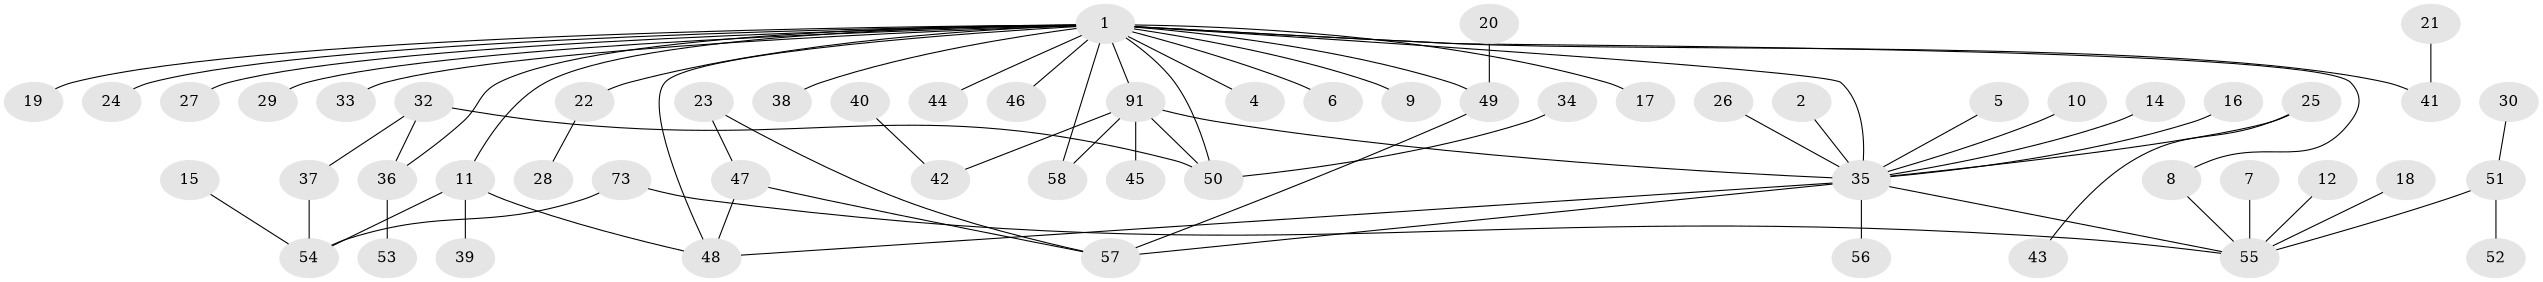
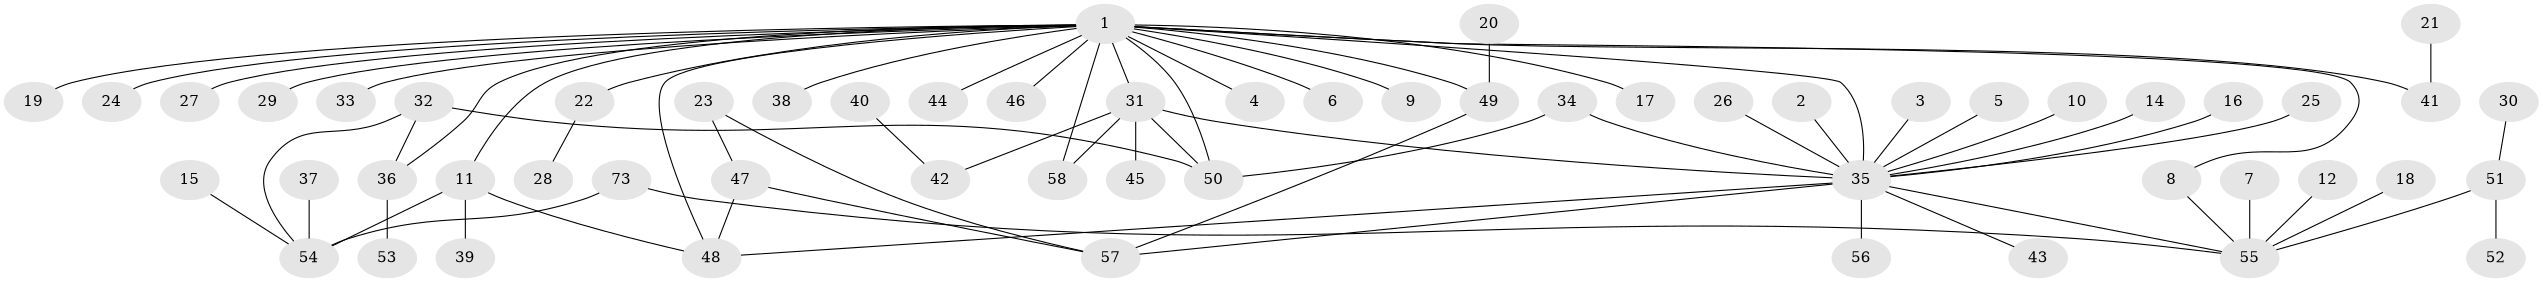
node "91": label "91" -> "31"
node "3": added
edge "32" -- "37": now "32" -- "54"
edge "34" -- "35": added
edge "25" -- "43": now "35" -- "43"
